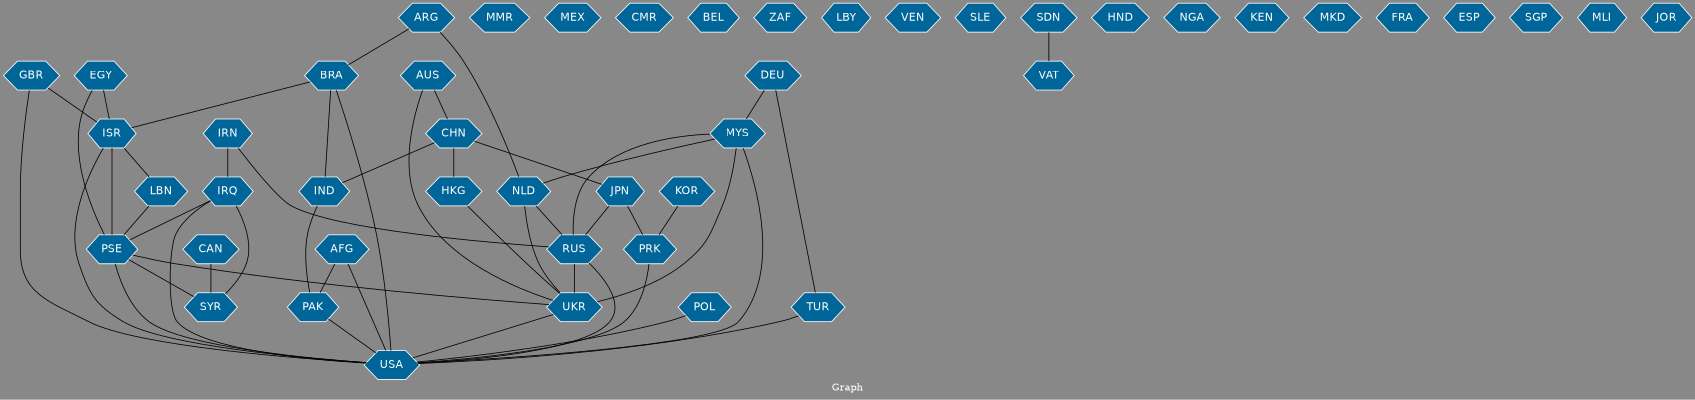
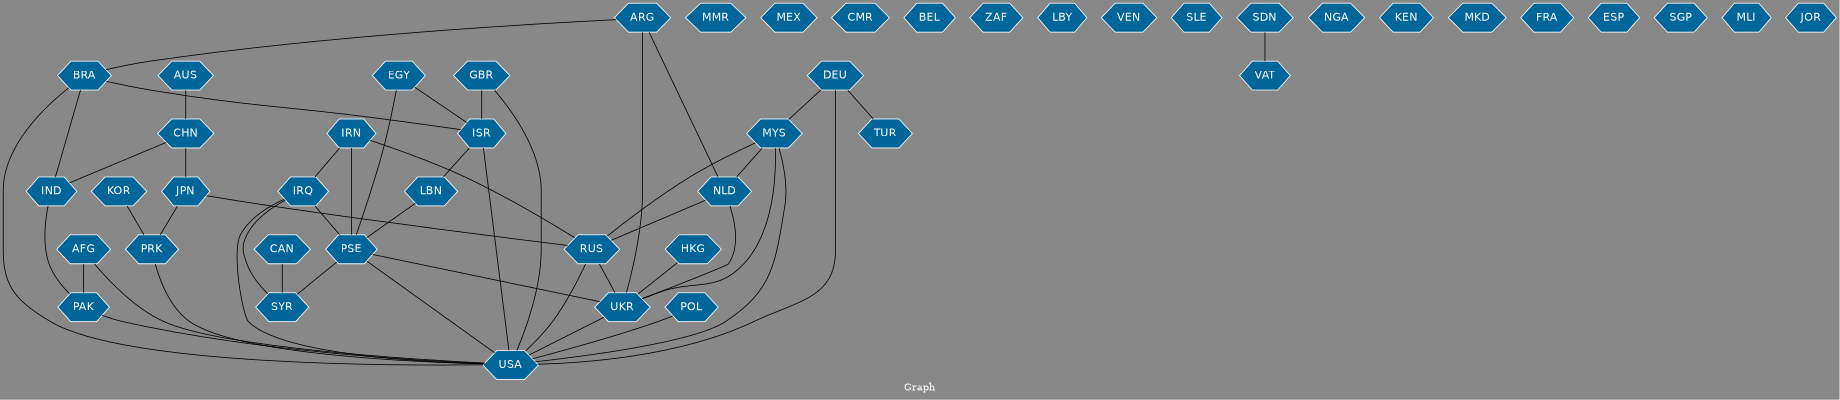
node "HND": removed
edge "CHN" -- "HKG": removed
edge "ISR" -- "PSE": now "IRN" -- "PSE"
edge "AUS" -- "UKR": now "ARG" -- "UKR"
edge "TUR" -- "USA": now "DEU" -- "USA"
